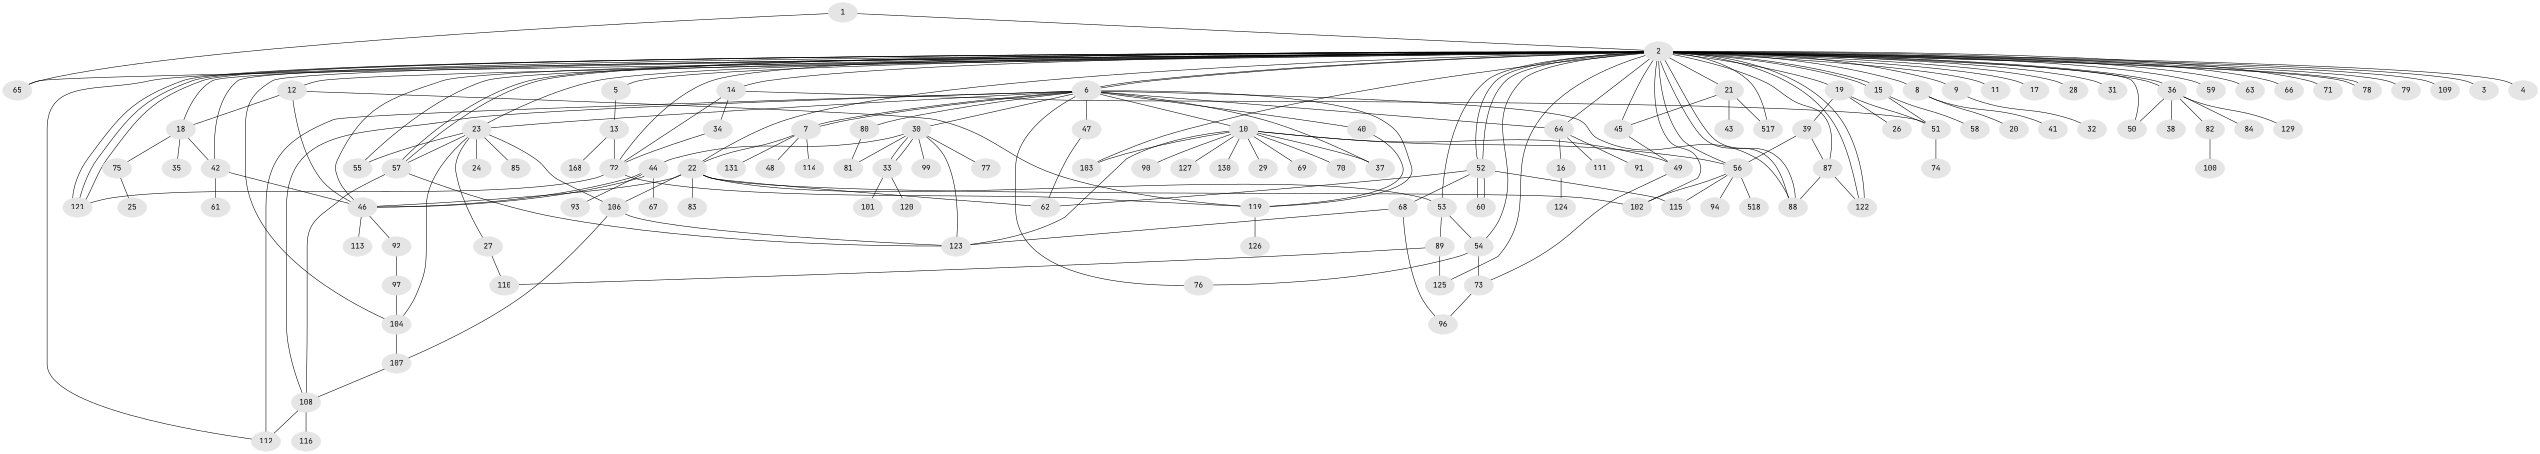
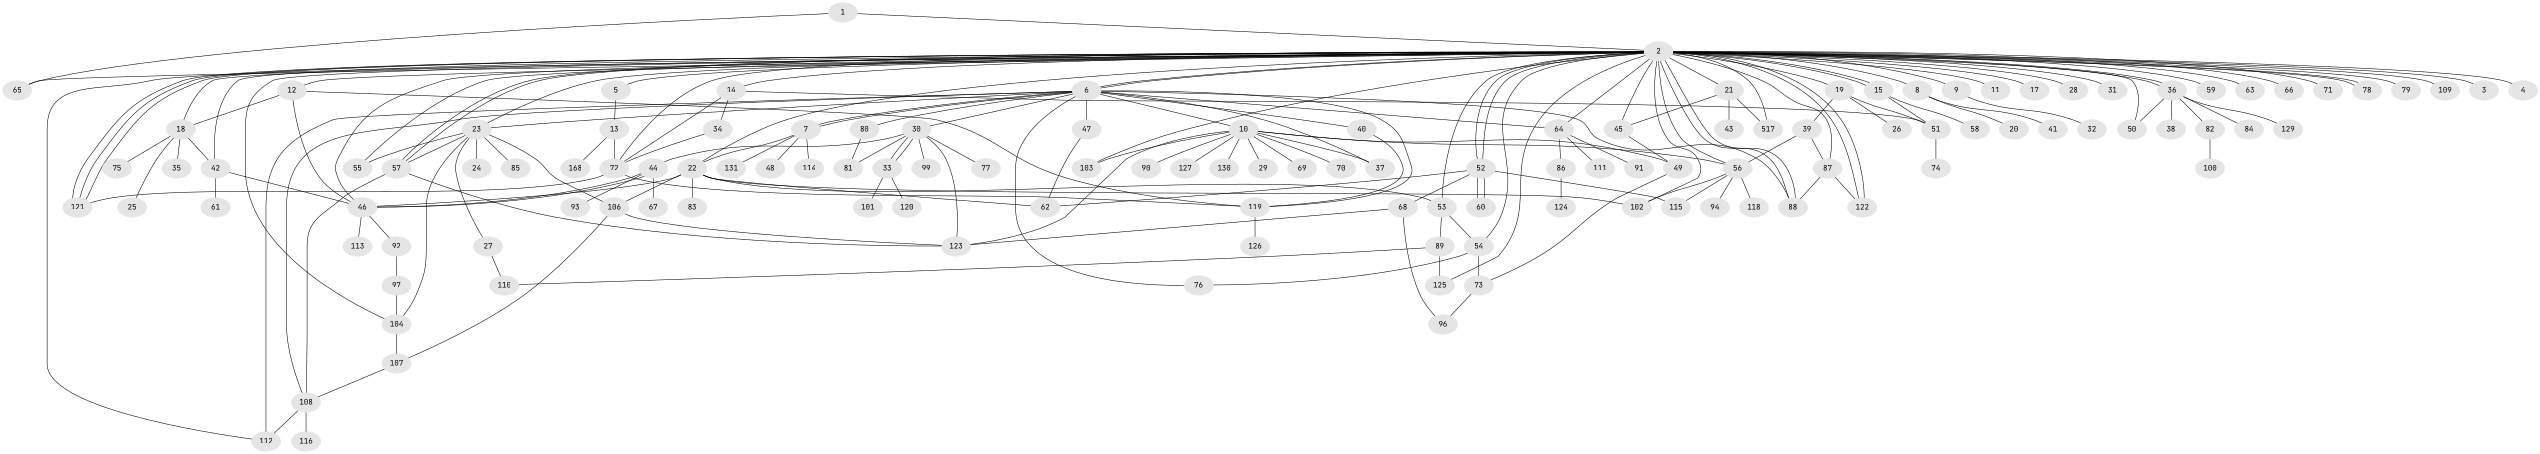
node "16": label "16" -> "86"
edge "75" -- "25": now "18" -- "25"
node "518": label "518" -> "118"
